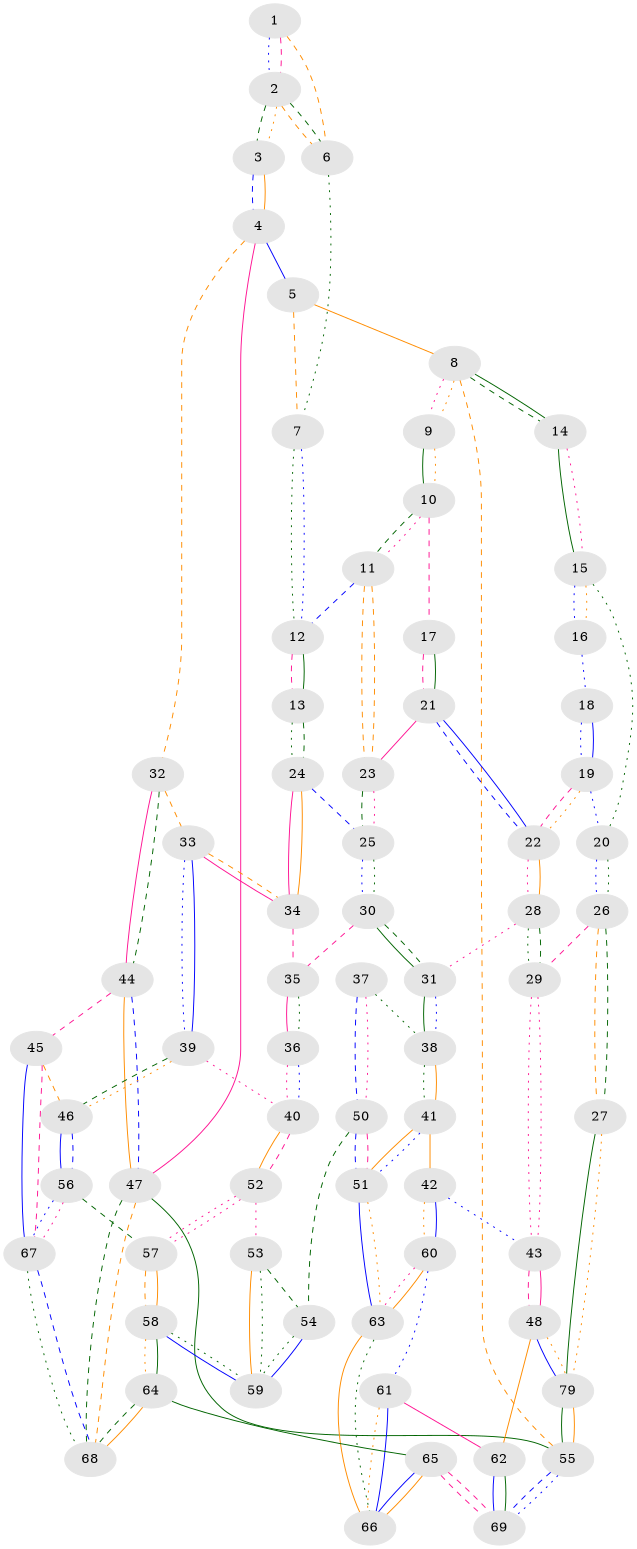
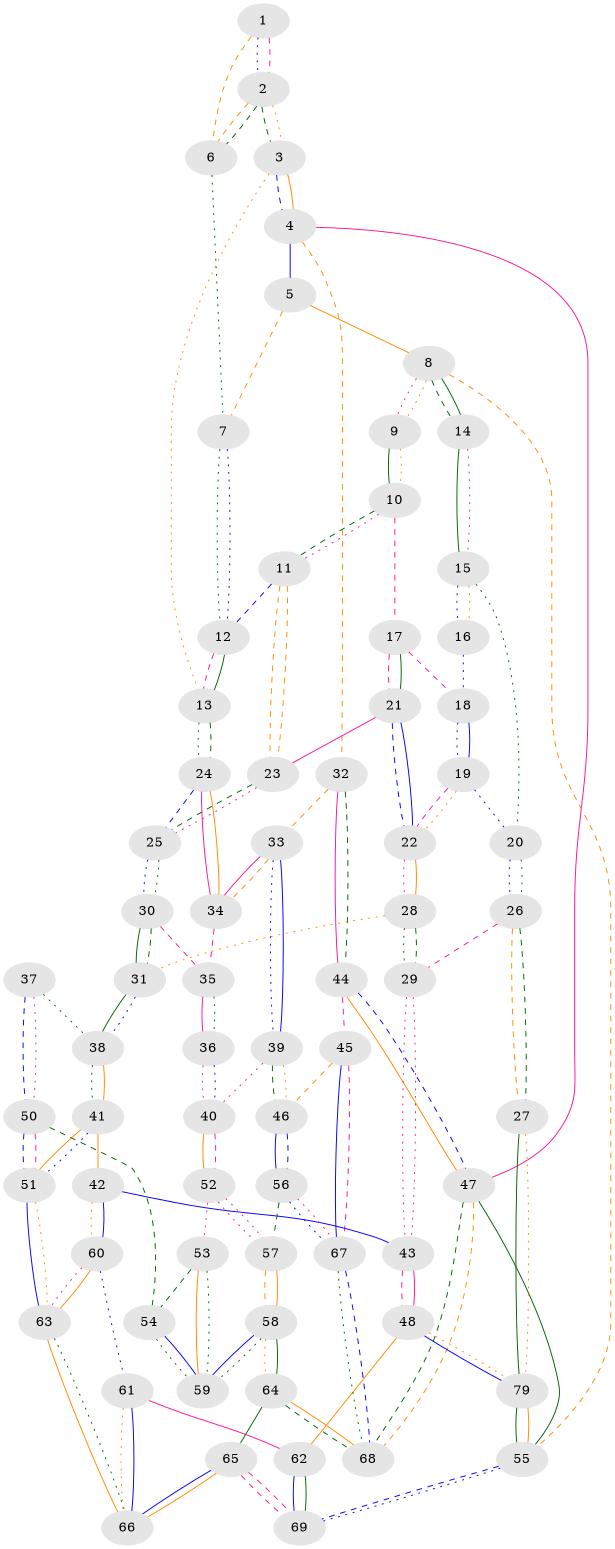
edge "3" -- "13": added
edge "17" -- "18": added
edge "28" -- "31": color deeppink -> darkorange
edge "42" -- "43": style dotted -> solid
